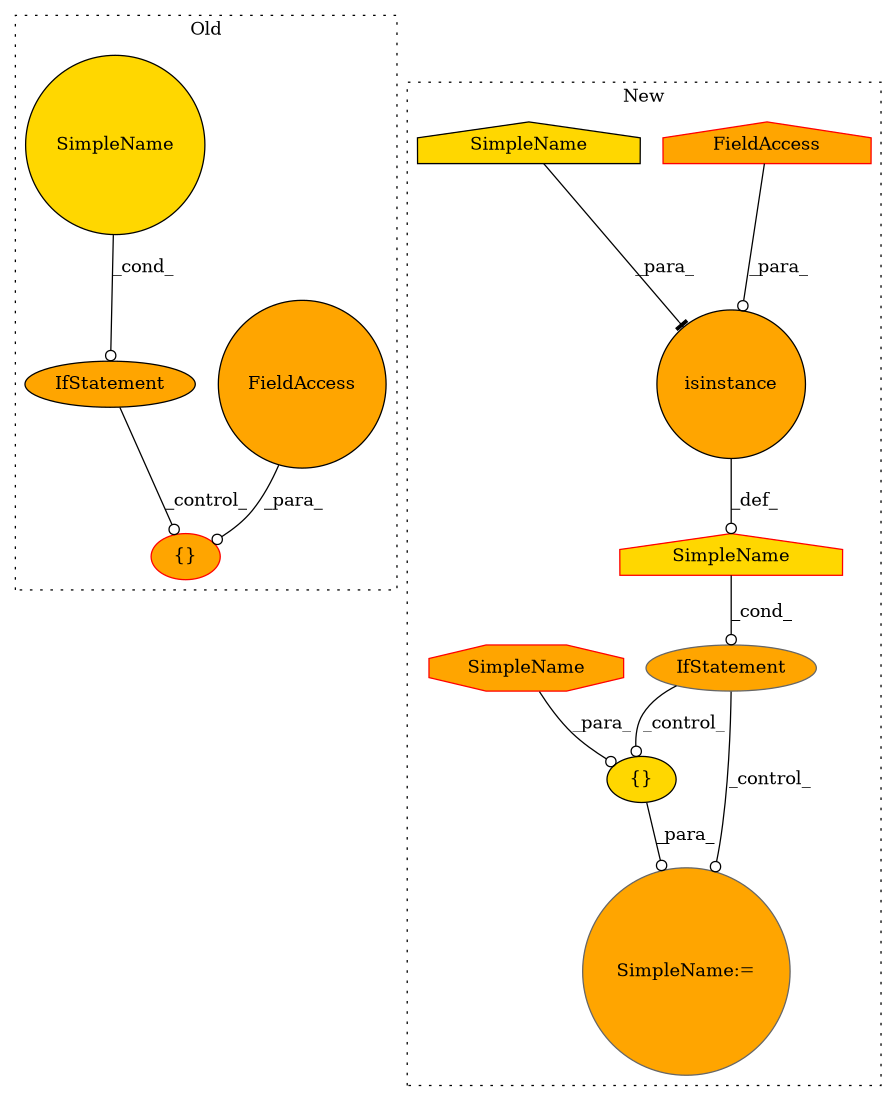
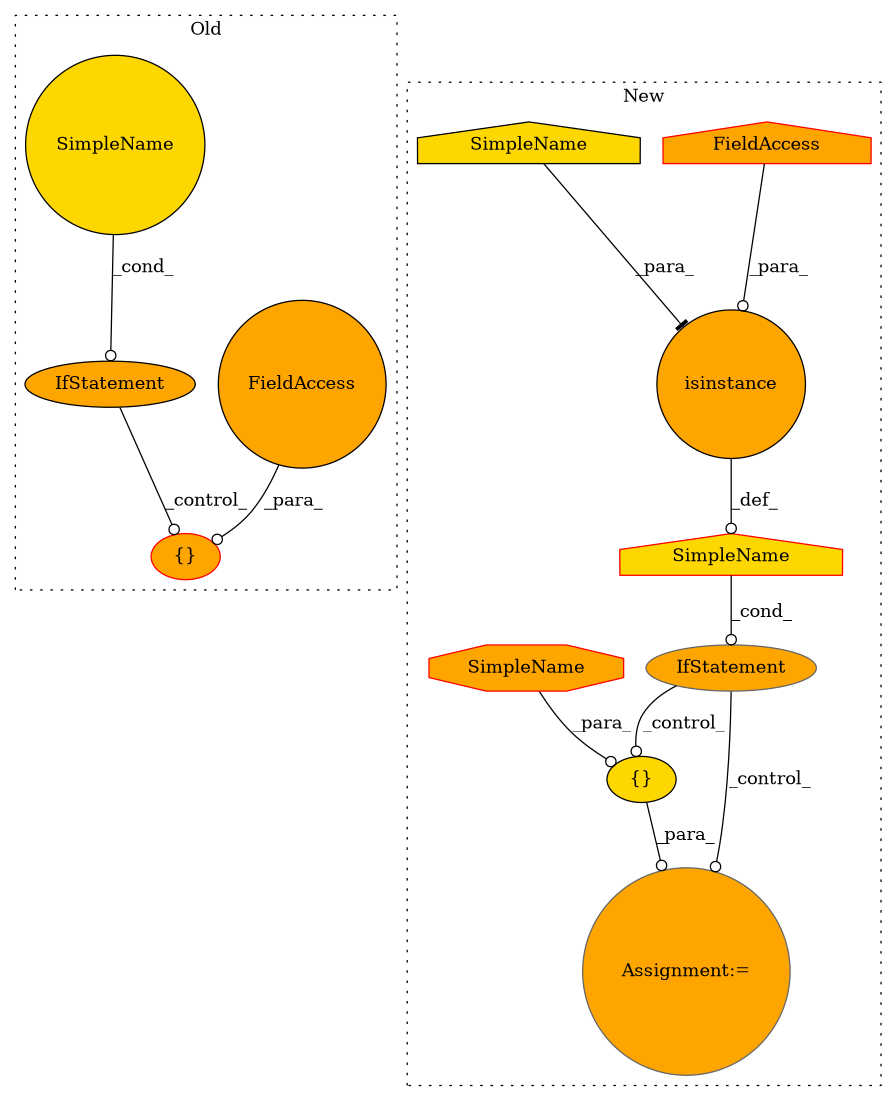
node "SimpleName:=": label "SimpleName:=" -> "Assignment:="
